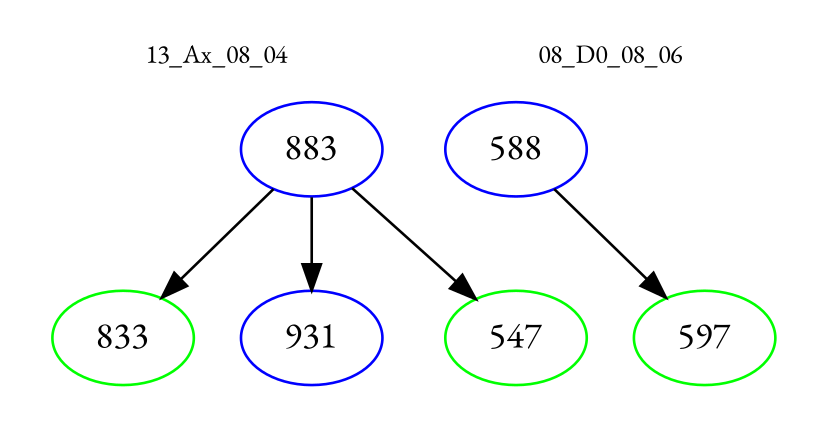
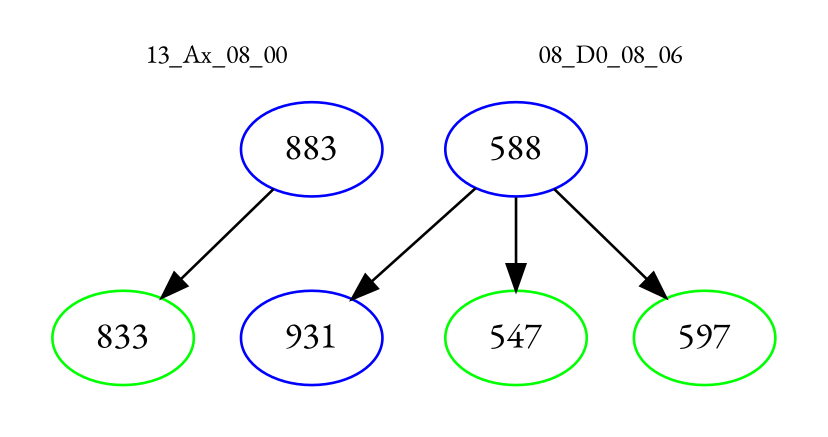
cluster "13_Ax_08_04": label "13_Ax_08_04" -> "13_Ax_08_00"
edge "883" -> "547": now "588" -> "547"
edge "883" -> "931": now "588" -> "931"
